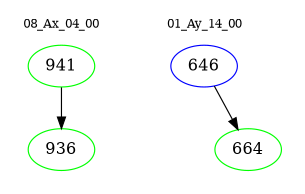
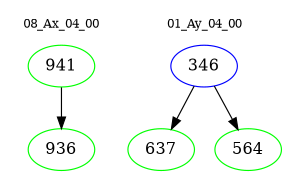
cluster "01_Ay_14_00": label "01_Ay_14_00" -> "01_Ay_04_00"
node "646": label "646" -> "346"
node "637": added
node "664": label "664" -> "564"
